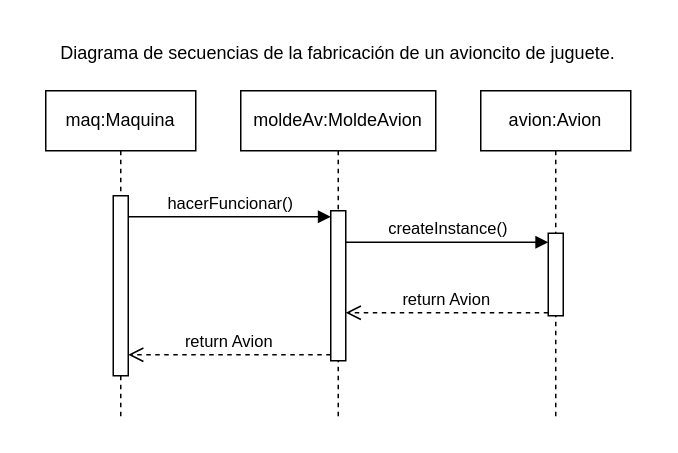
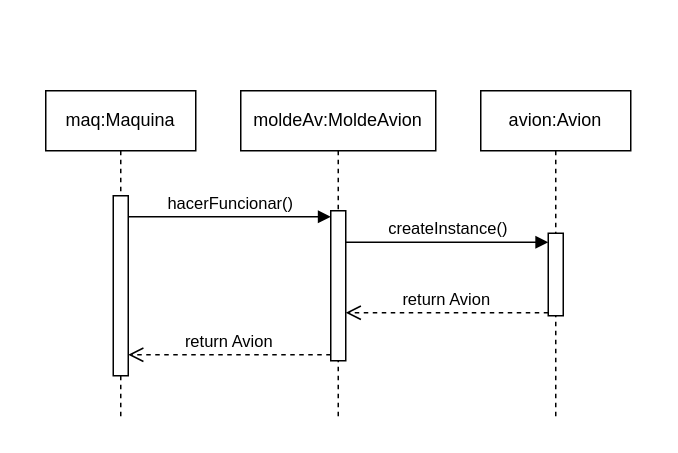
node "Diagrama de secuencias de la fabricación de un avioncito de juguete.": removed
